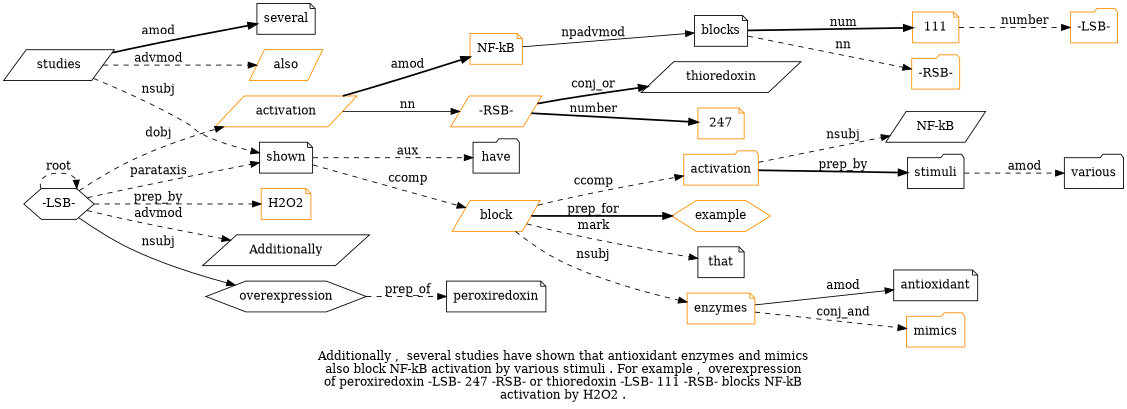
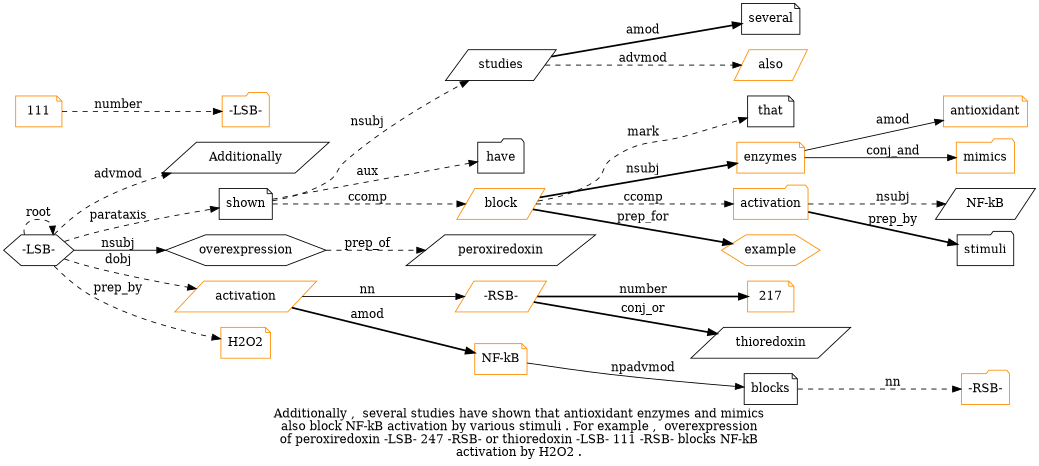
edge "blocks" -> "111": removed, label "num"
edge "studies" -> "shown": reversed
node "247": label "247" -> "217"
node "various": removed
edge "block" -> "enzymes": style dashed -> bold
node "antioxidant": color black -> darkorange
node "peroxiredoxin": shape note -> parallelogram
edge "enzymes" -> "mimics": style dashed -> solid
